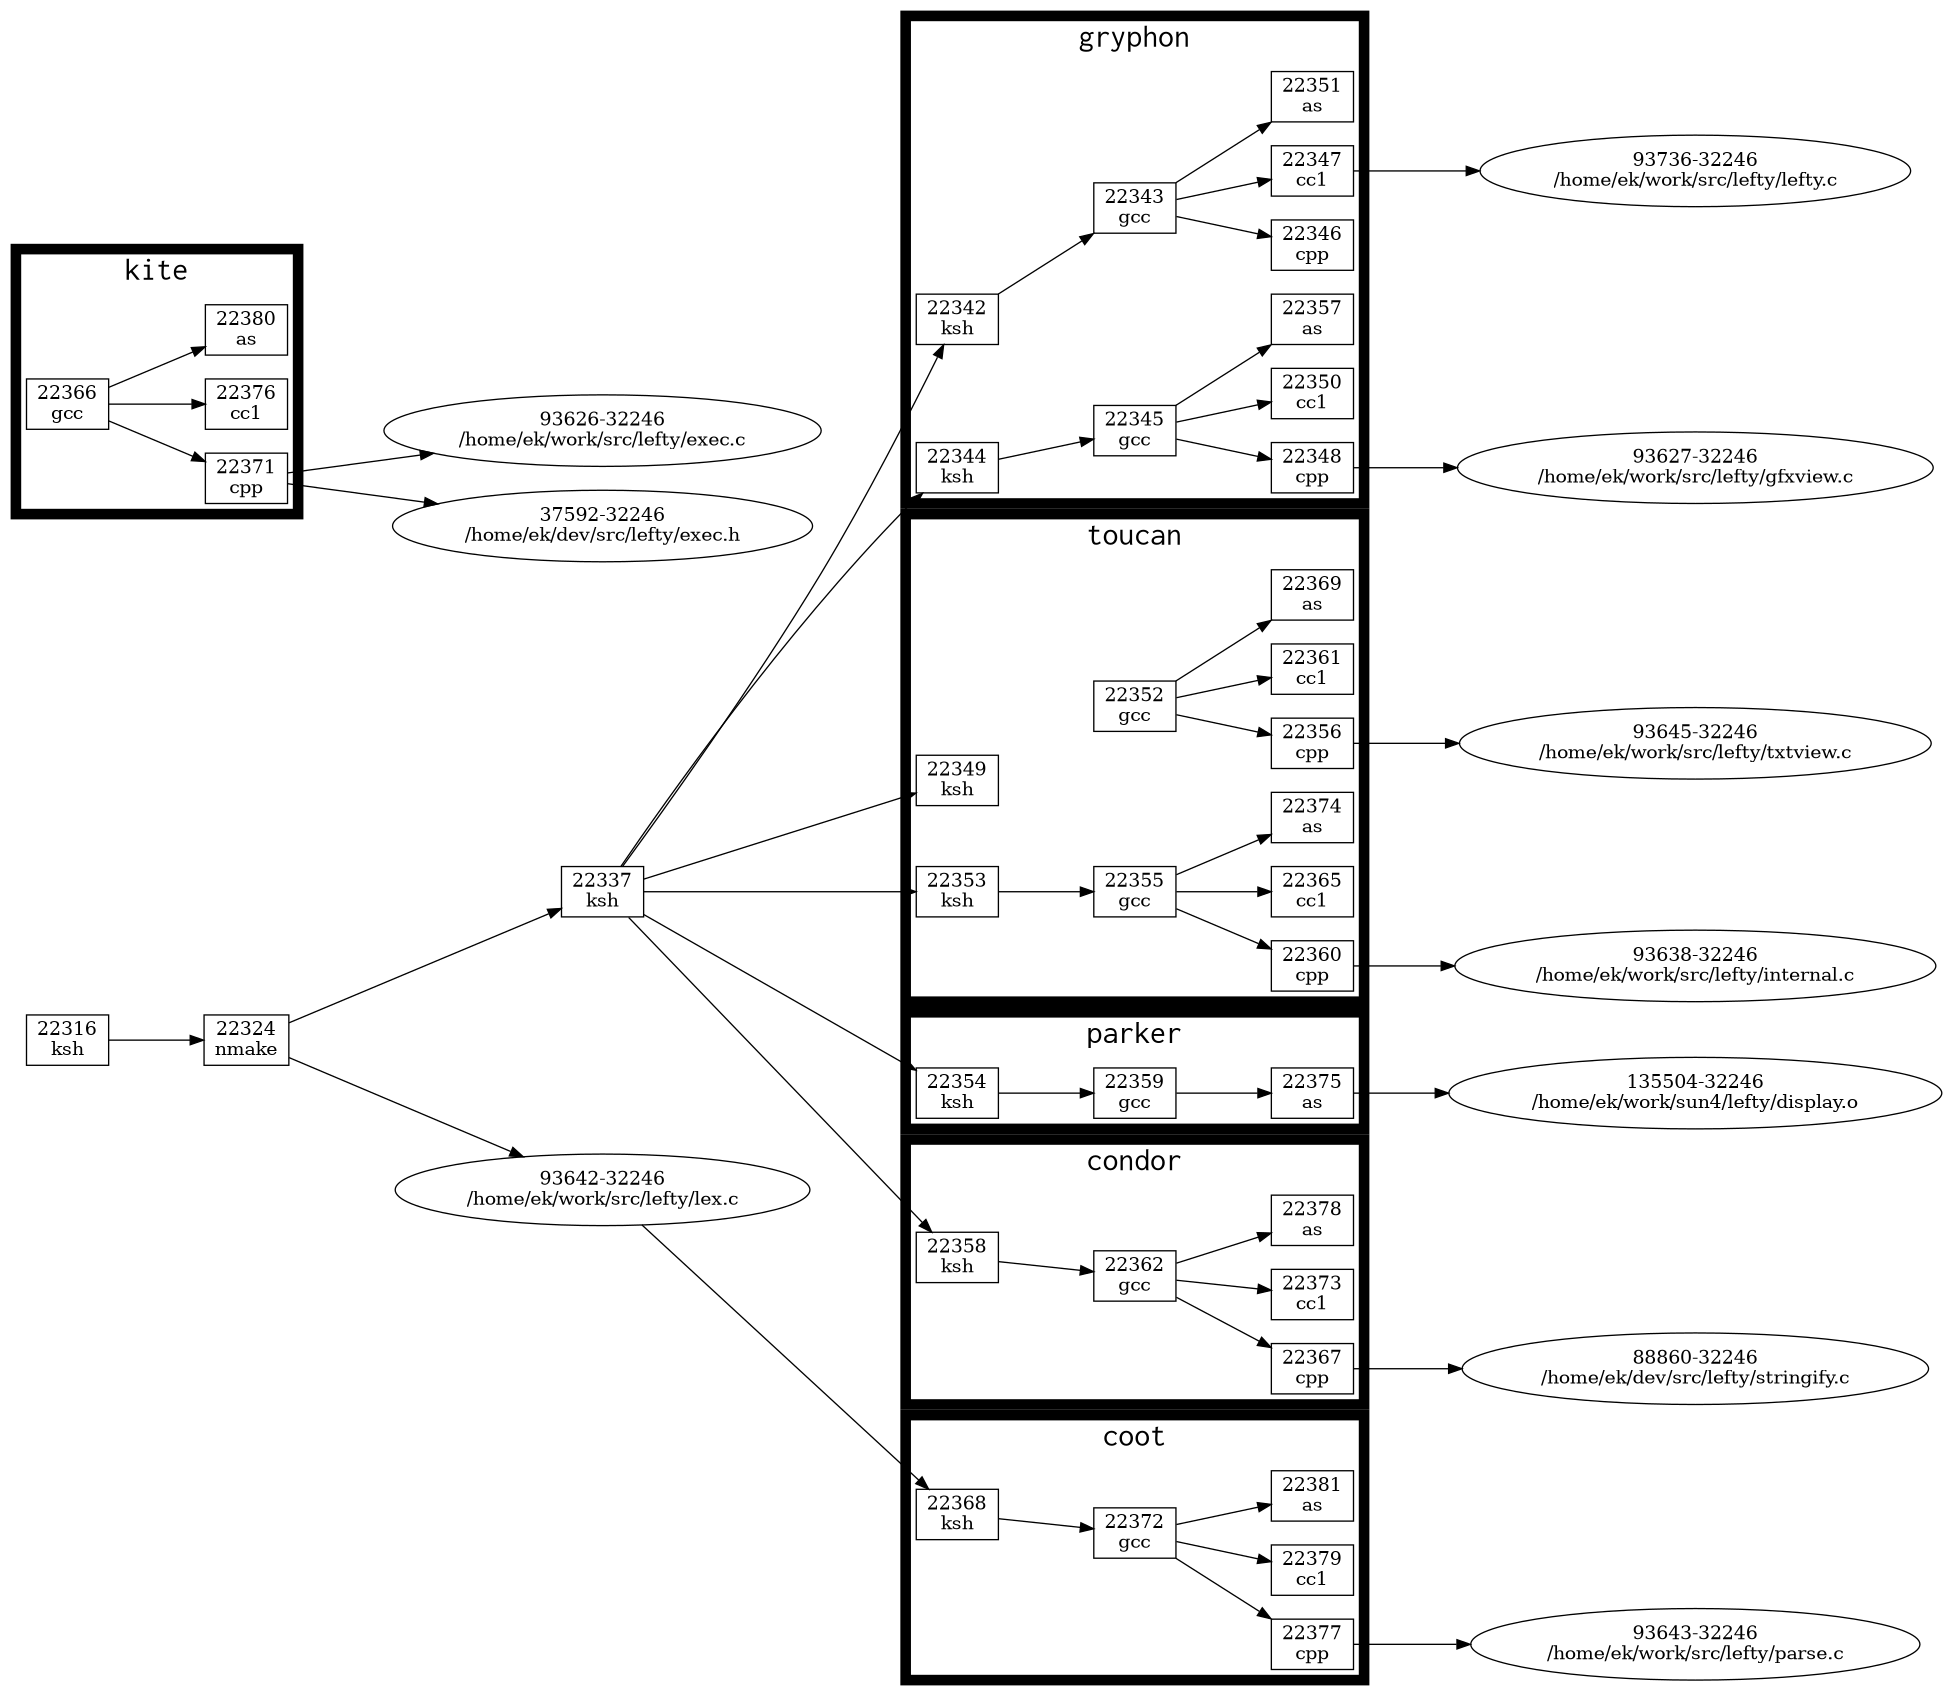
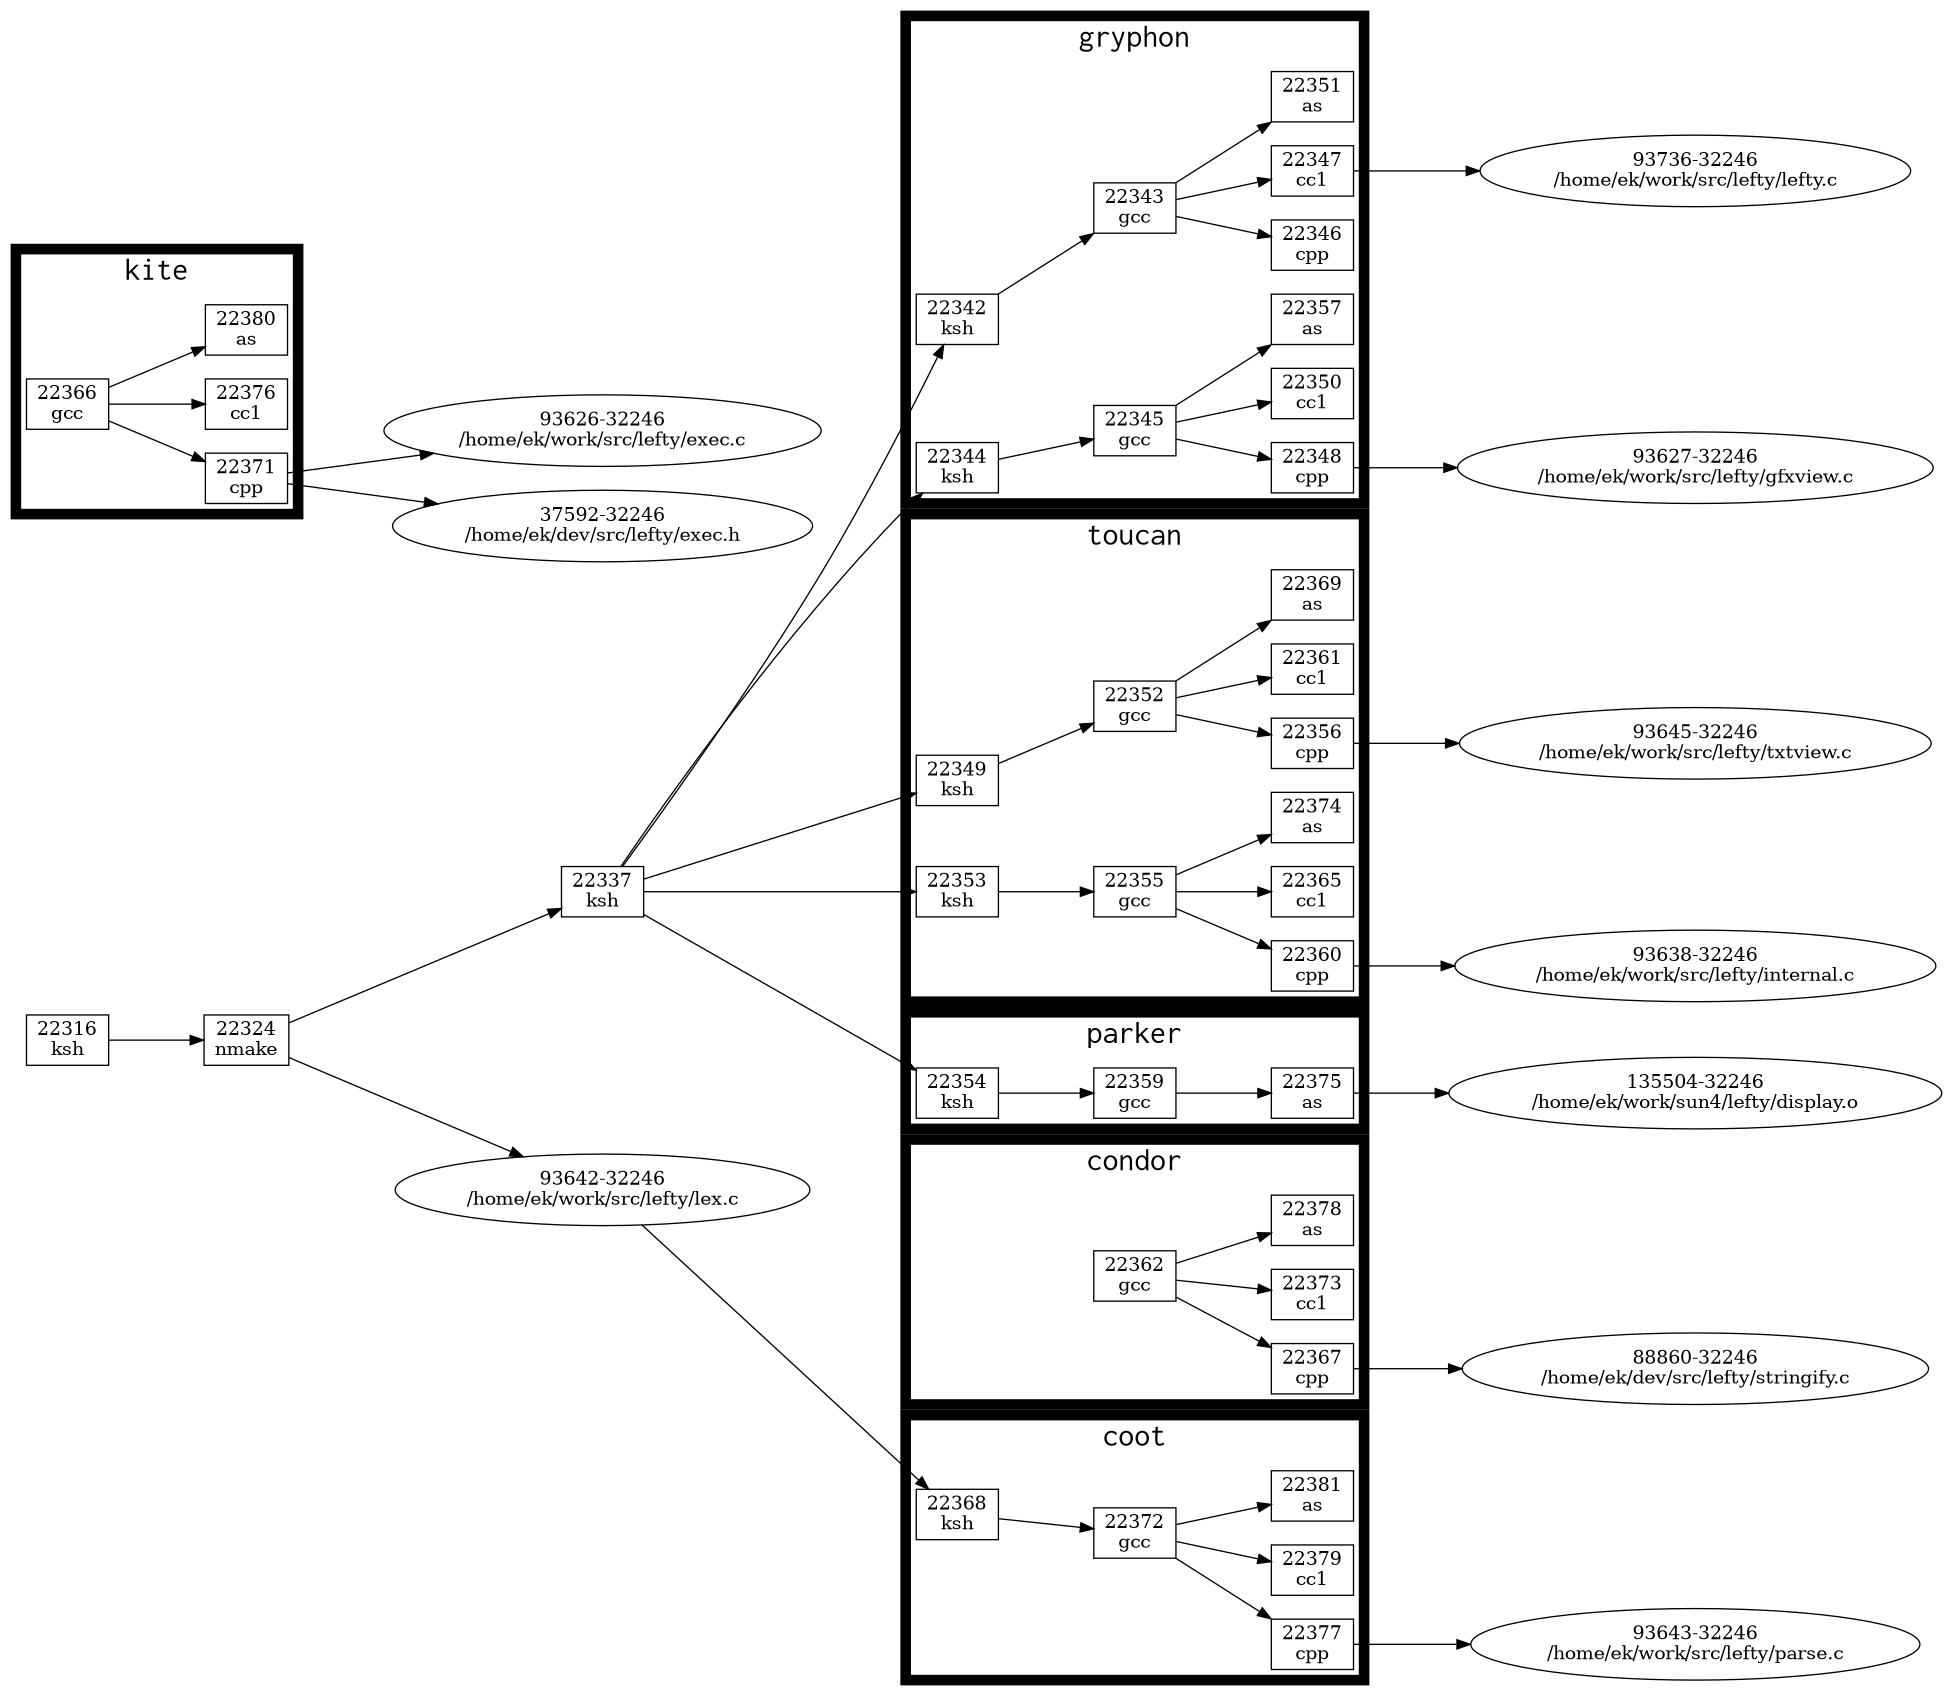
edge "22349 ksh" -> "22352 gcc": added
node "22358 ksh": removed
